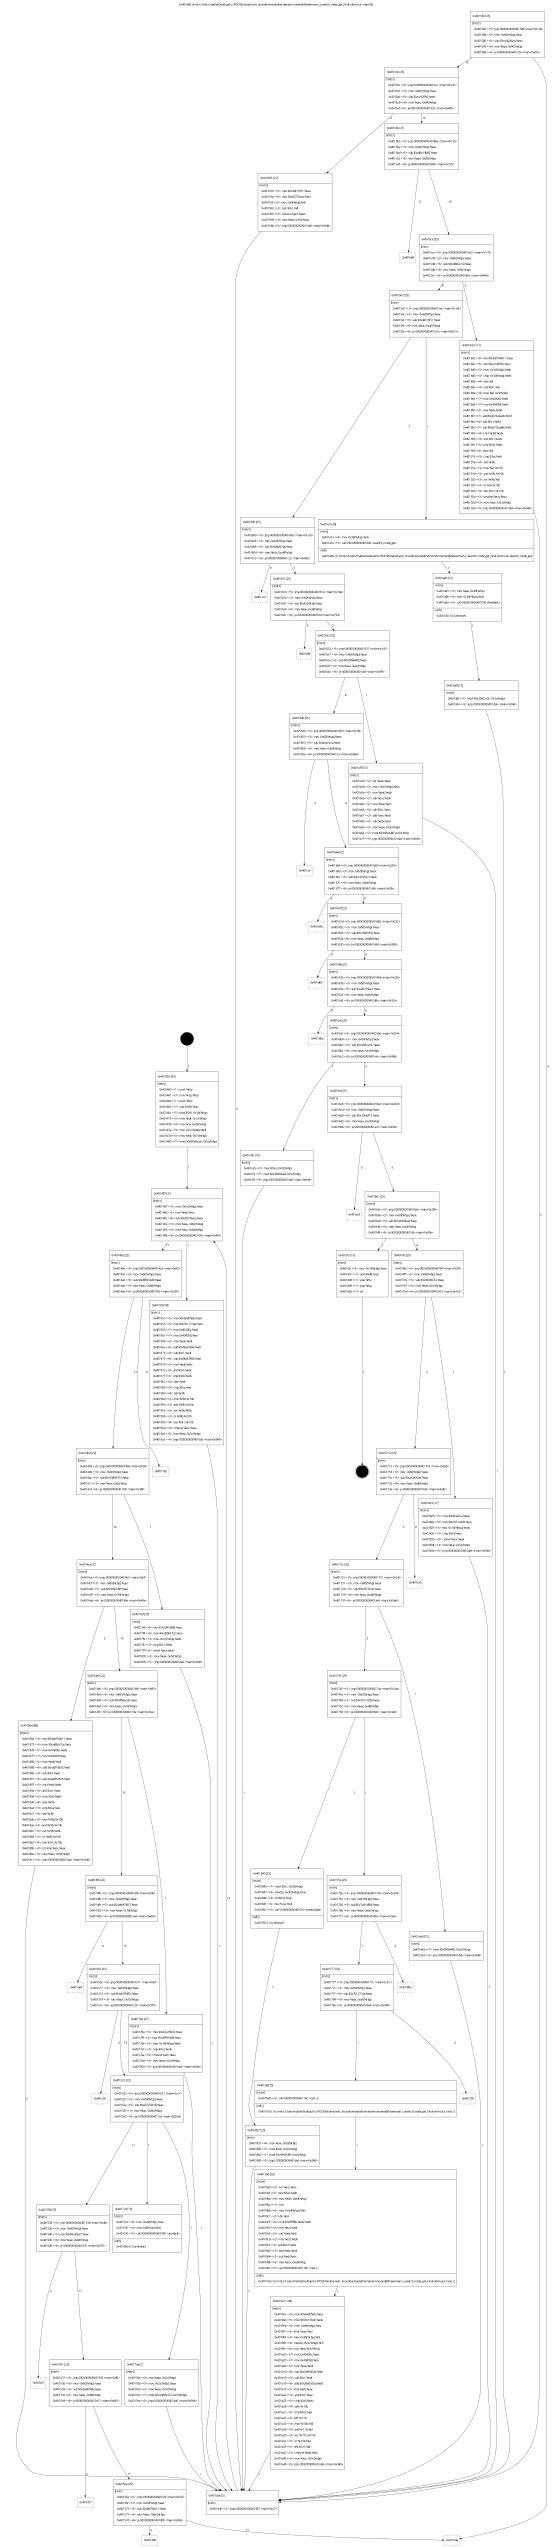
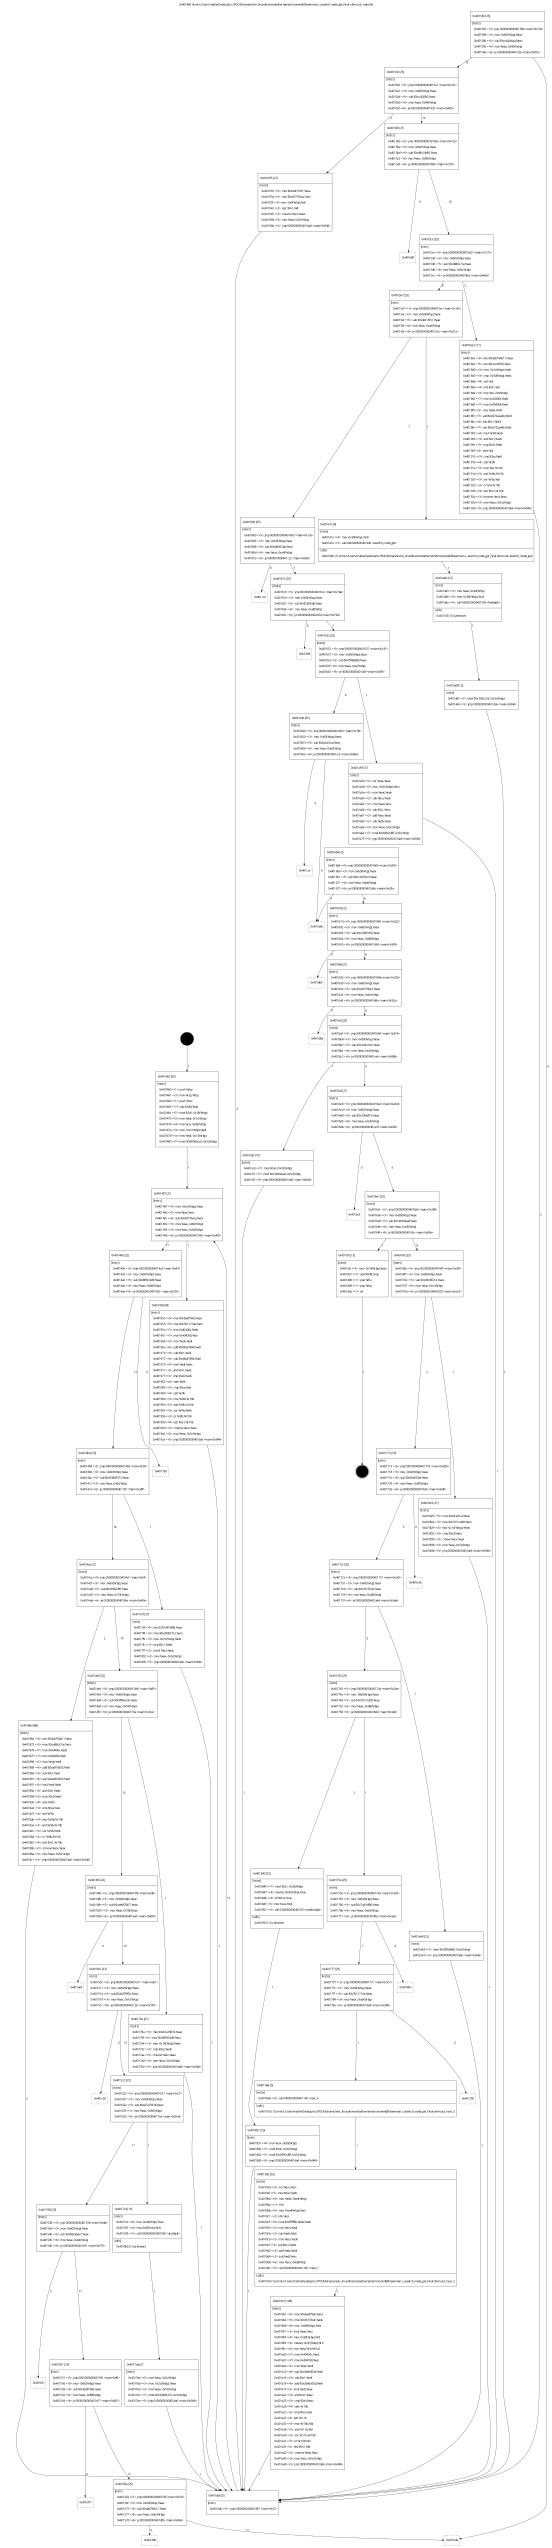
edge "0x40164b [25]" -> "0x401664 [25]": now "0x40164b [25]" -> "0x401a9b"
edge "0x401522 [22]" -> "0x4017da [21]": now "0x4017cd [13]" -> "0x4017da [21]"
